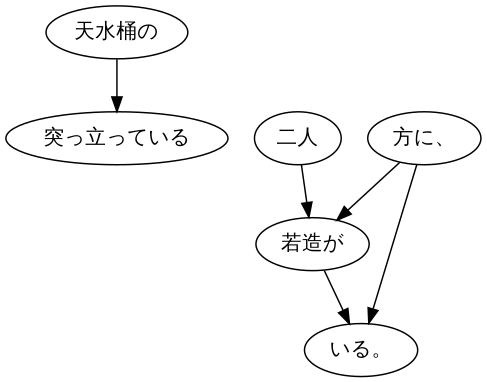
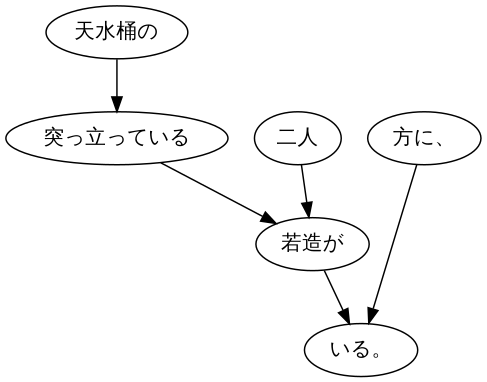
edge "方に、" -> "若造が": now "突っ立っている" -> "若造が"
